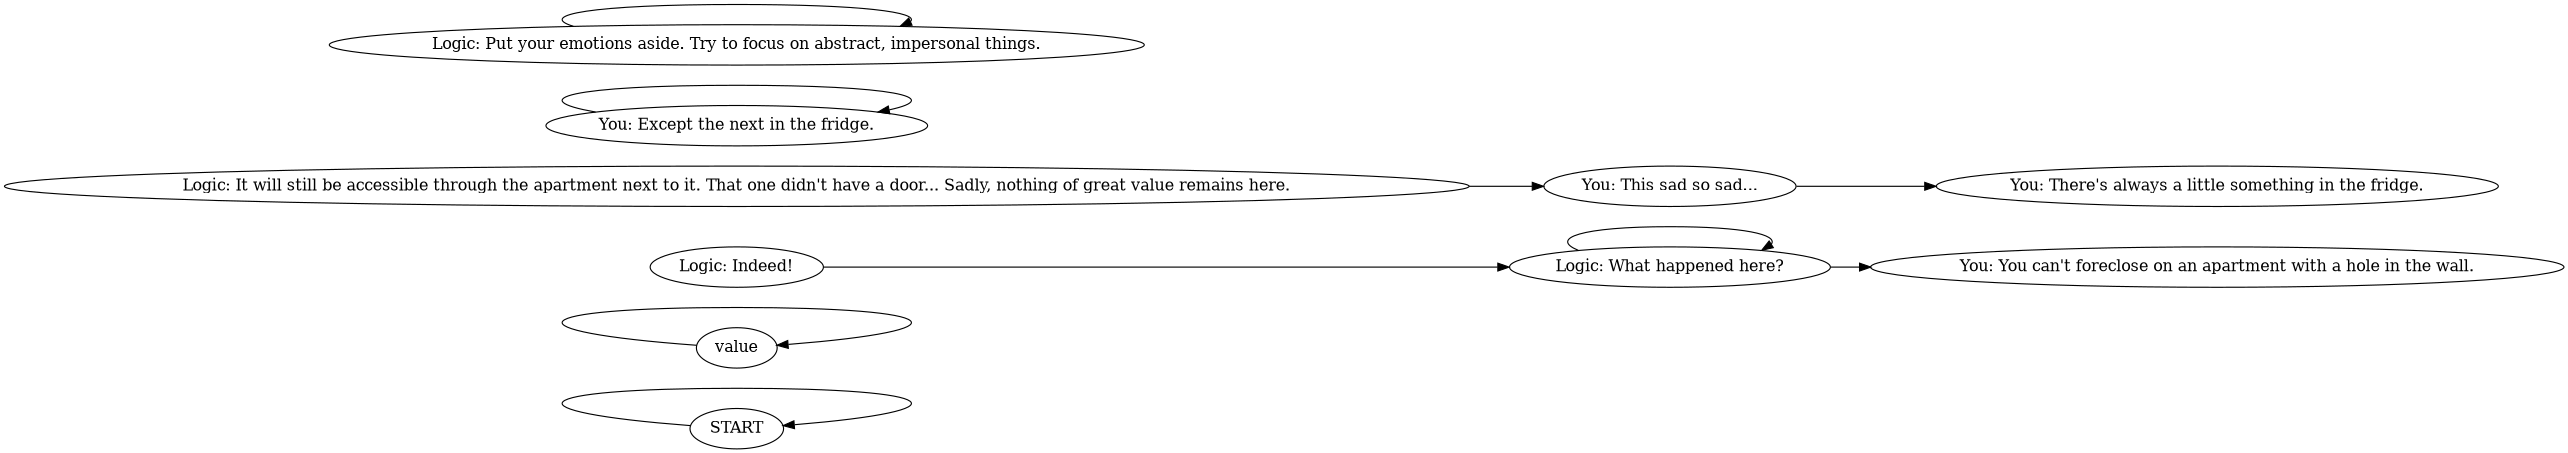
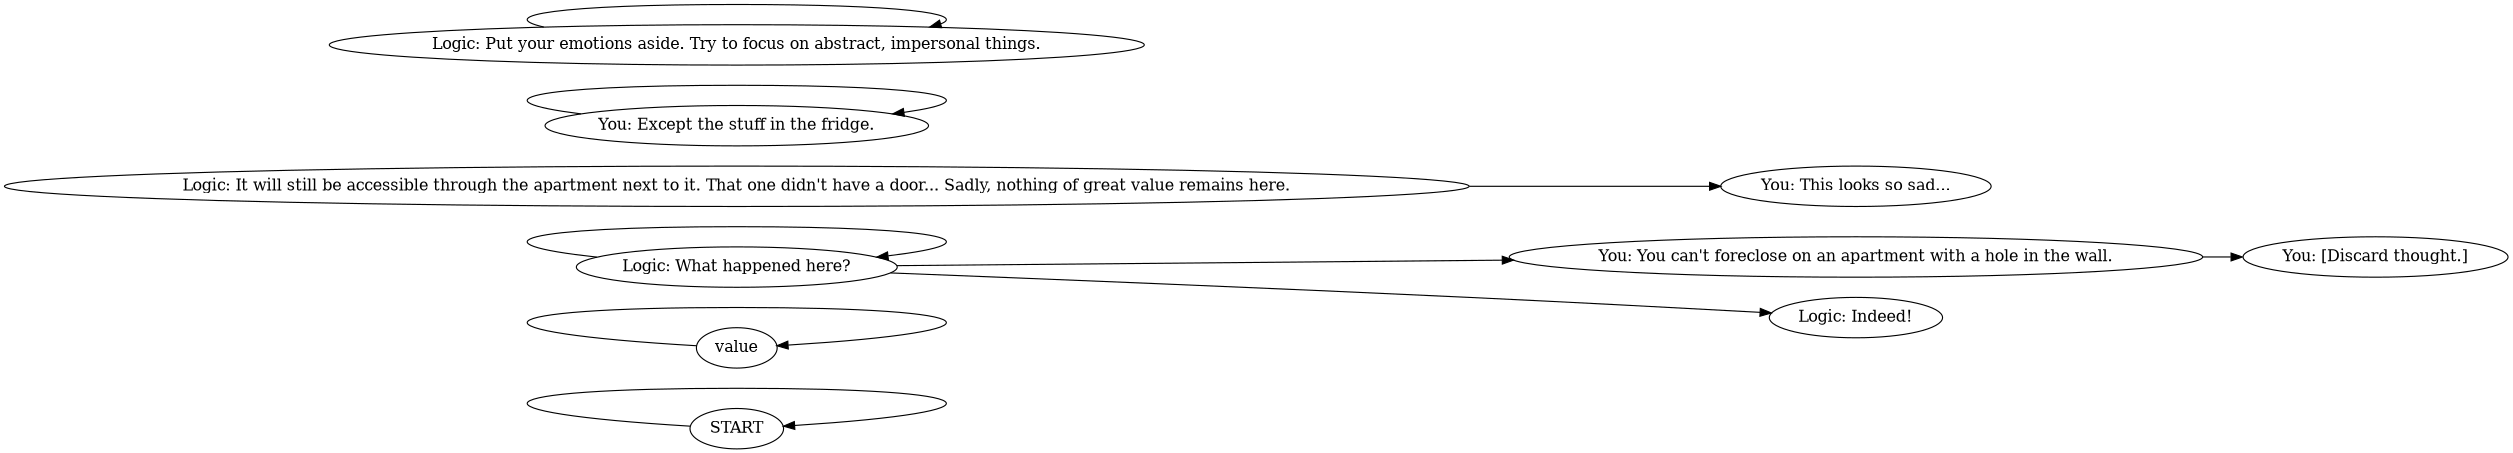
node "You: Except the next in the fridge.": label "You: Except the next in the fridge." -> "You: Except the stuff in the fridge."
node "You: This sad so sad...": label "You: This sad so sad..." -> "You: This looks so sad..."
node "You: There's always a little something in the fridge.": removed
node "You: [Discard thought.]": added
edge "Logic: Indeed!" -> "Logic: What happened here?": reversed
